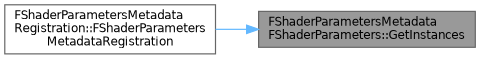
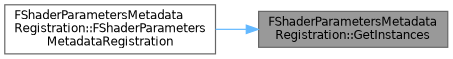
node "FShaderParametersMetadata FShaderParameters::GetInstances": label "FShaderParametersMetadata FShaderParameters::GetInstances" -> "FShaderParametersMetadata Registration::GetInstances"
